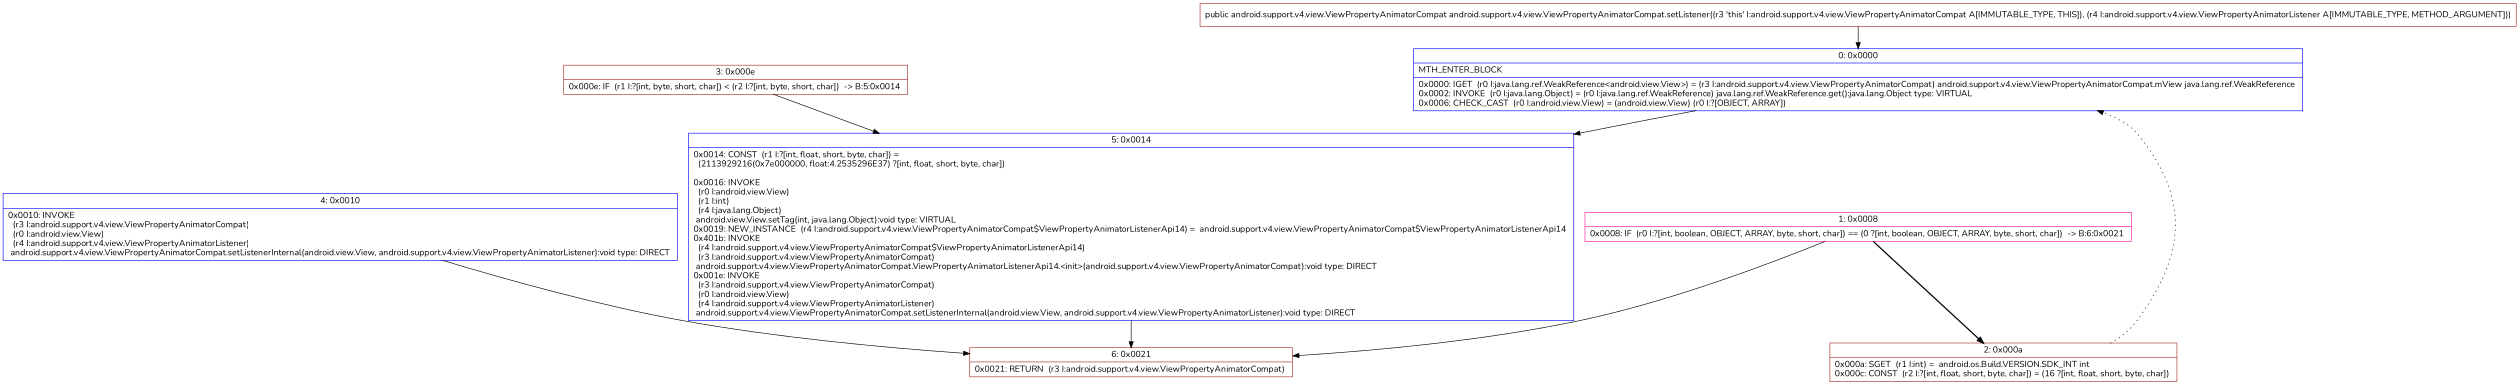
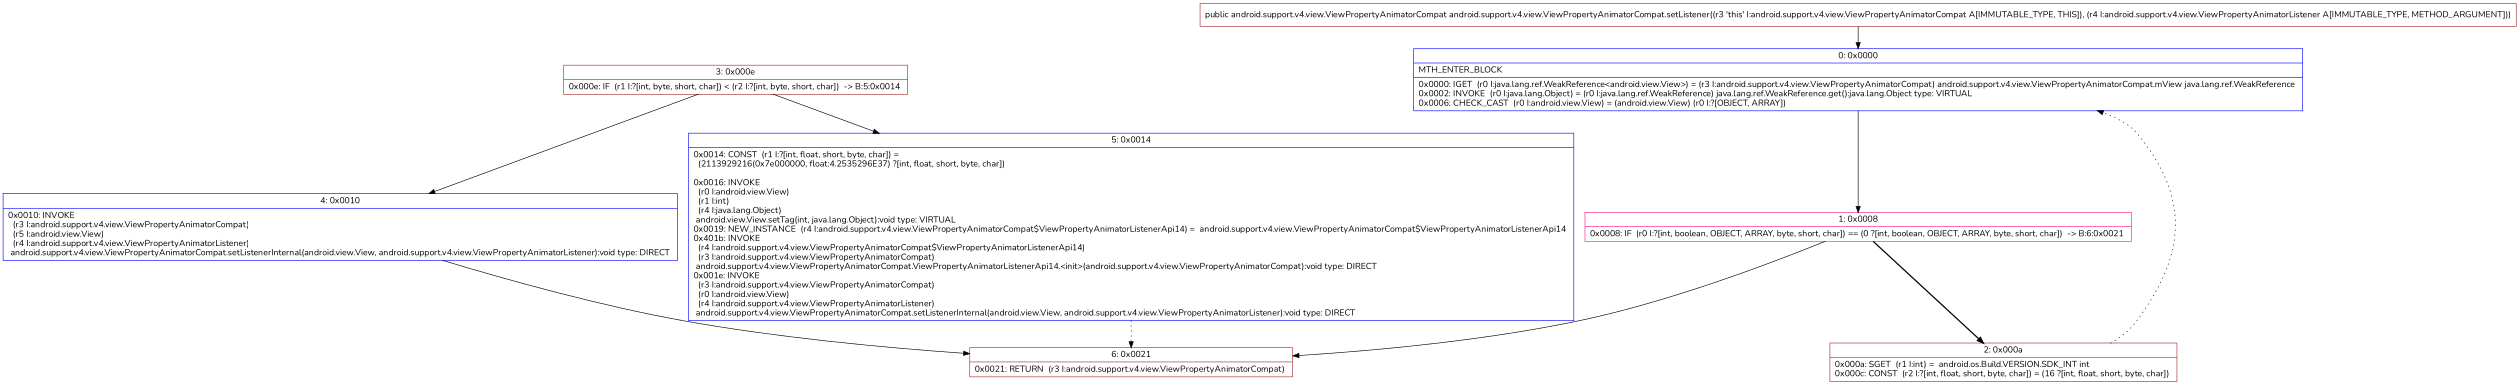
edge "0: 0x0000" -> "5: 0x0014": now "0: 0x0000" -> "1: 0x0008"
edge "3: 0x000e" -> "4: 0x0010": added
node "4: 0x0010": text "(r0 I:android.view.View)" -> "(r5 I:android.view.View)"
edge "5: 0x0014" -> "6: 0x0021": style solid -> dotted
